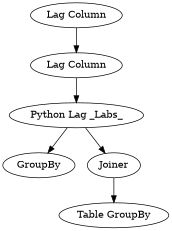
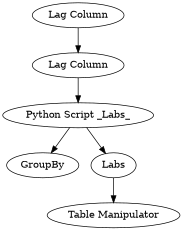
node "Python Lag _Labs_": label "Python Lag _Labs_" -> "Python Script _Labs_"
node "Joiner": label "Joiner" -> "Labs"
node "Table GroupBy": label "Table GroupBy" -> "Table Manipulator"
